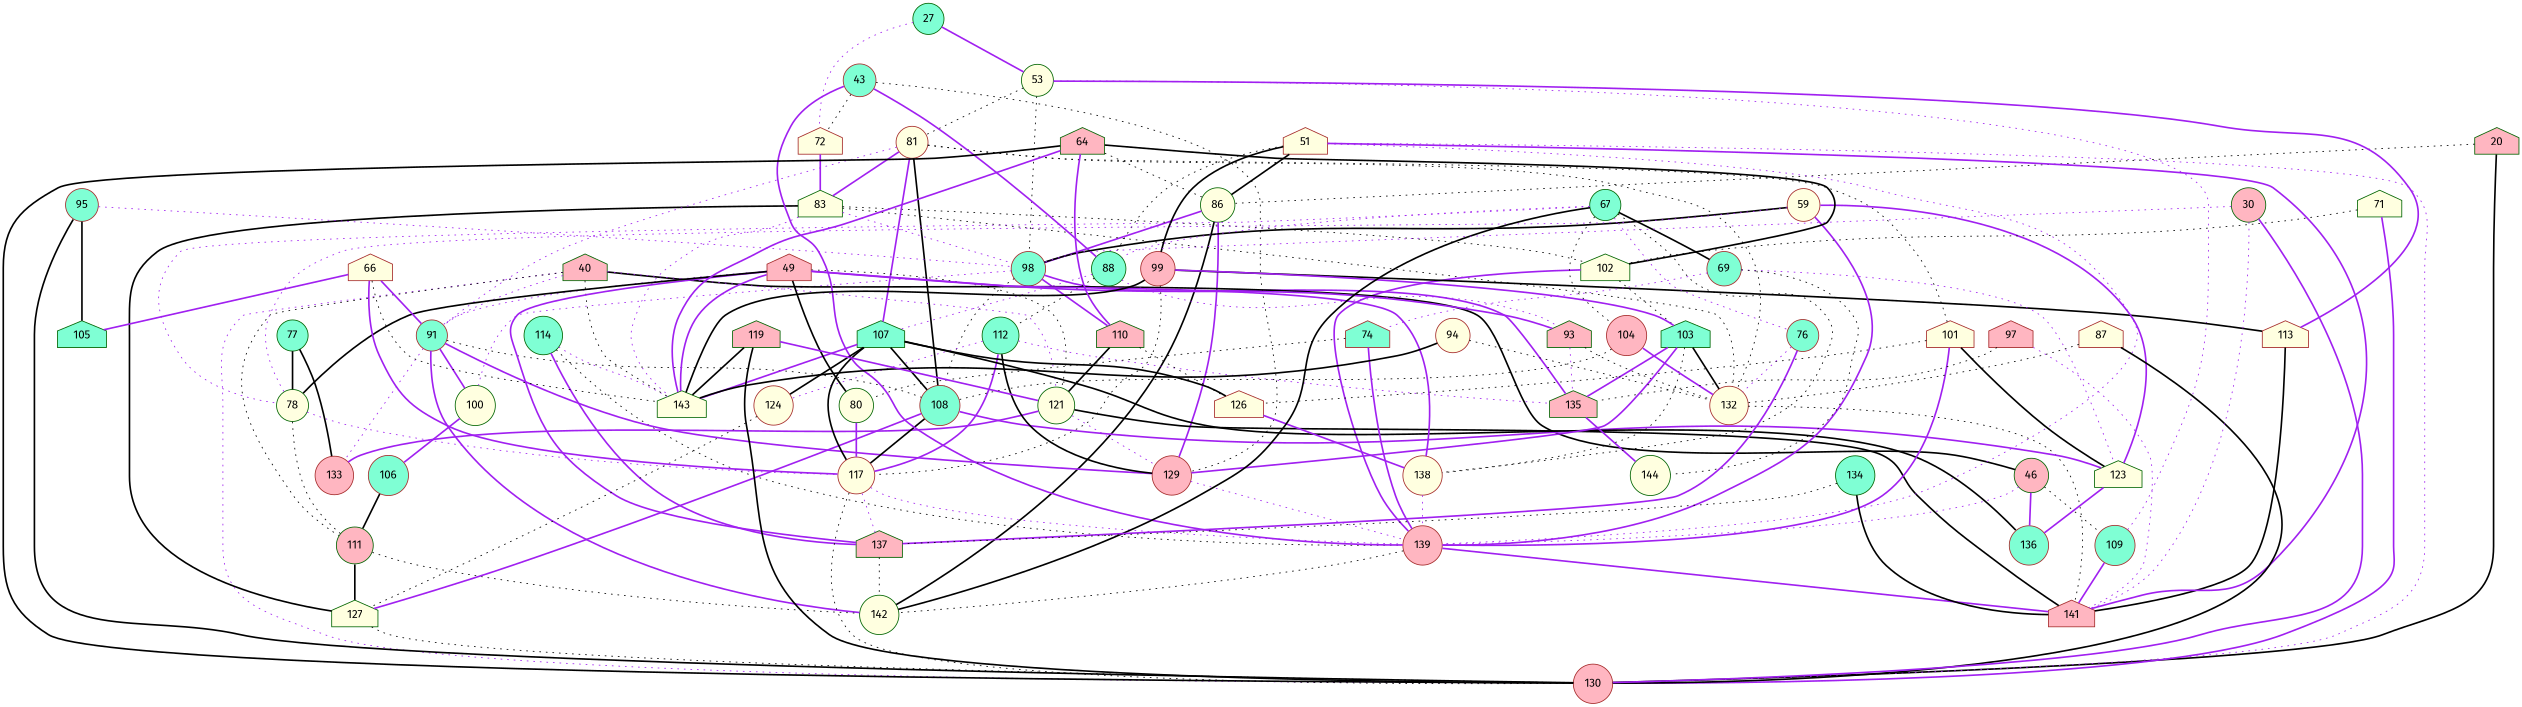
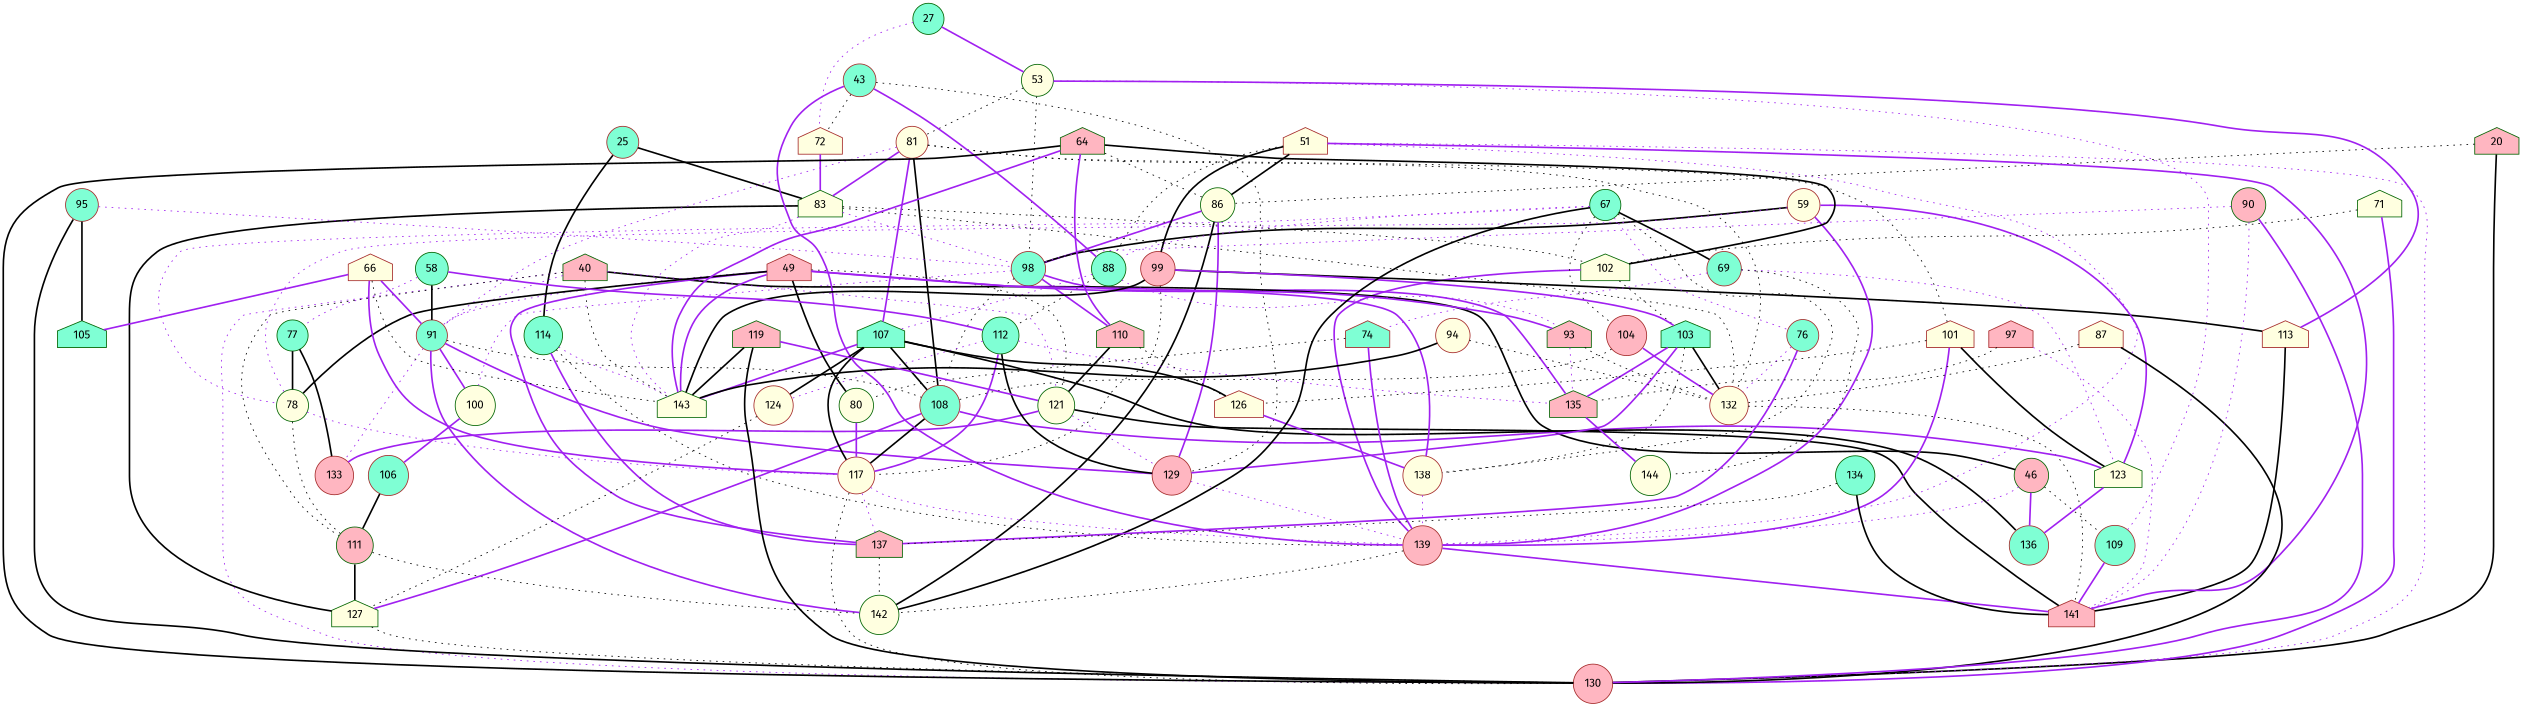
node "25": added
node "30": label "30" -> "90"
node "58": added
